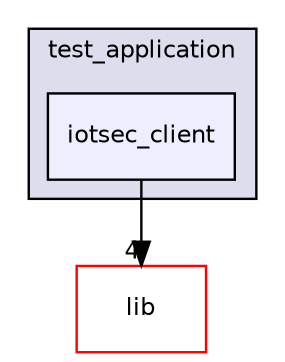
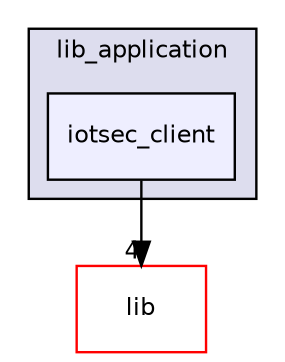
cluster "test_application": label "test_application" -> "lib_application"
